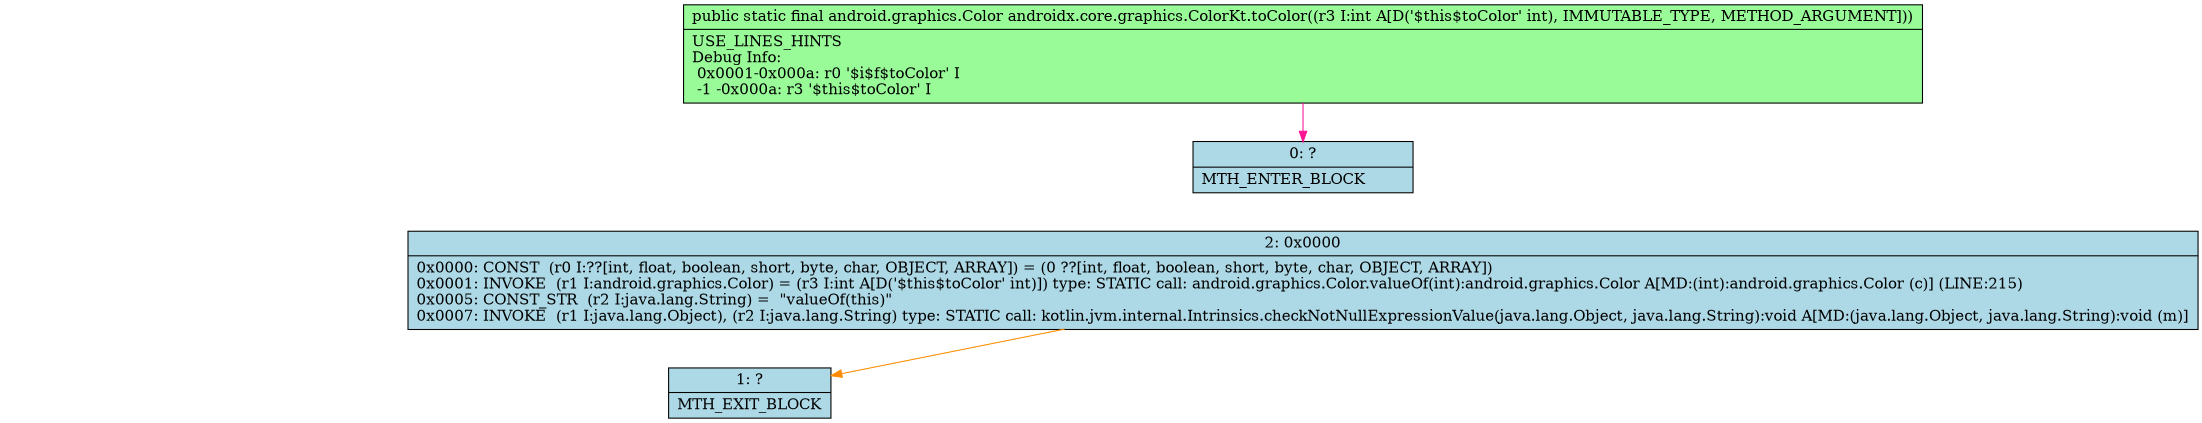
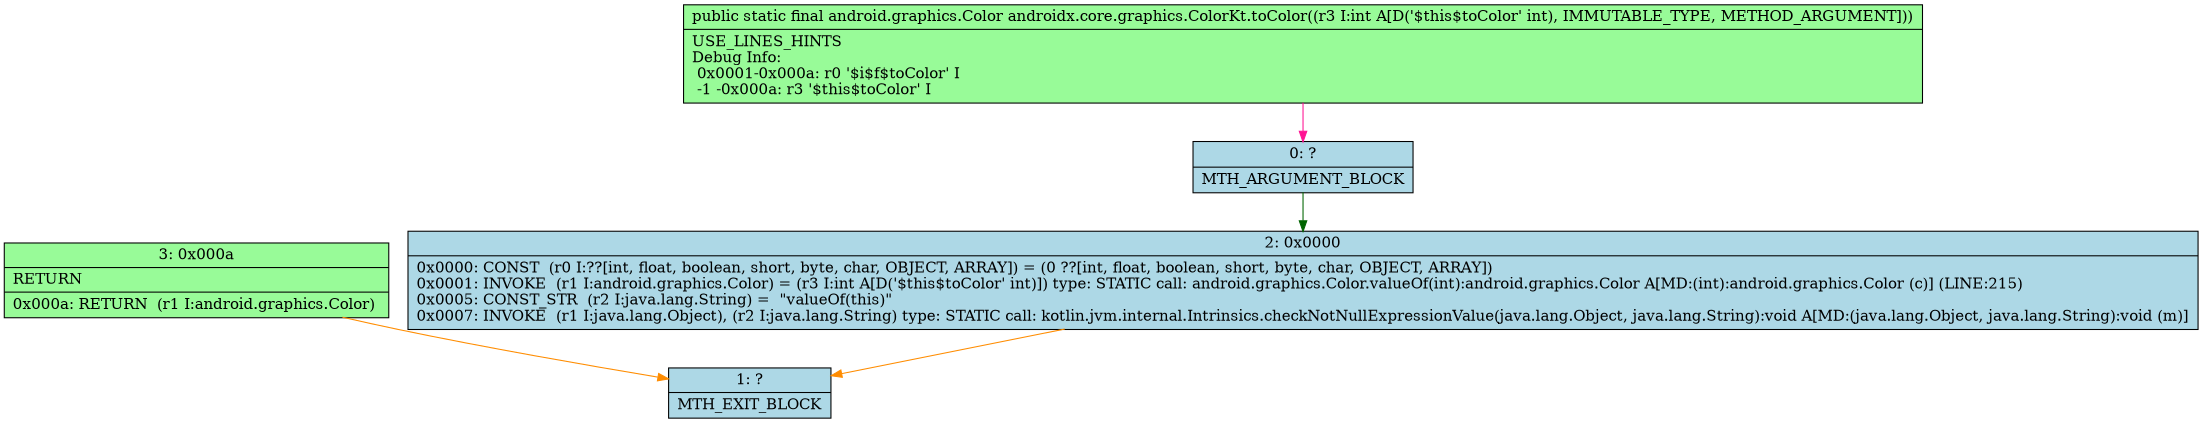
node "0: ?": text "MTH_ENTER_BLOCK" -> "MTH_ARGUMENT_BLOCK"
edge "0: ?" -> "2: 0x0000": added
node "3: 0x000a": added
